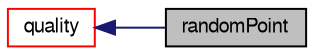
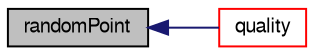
edge "randomPoint" -> "quality": reversed
